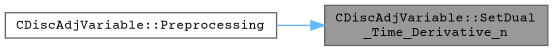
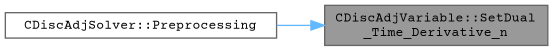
node "CDiscAdjVariable::Preprocessing": label "CDiscAdjVariable::Preprocessing" -> "CDiscAdjSolver::Preprocessing"
